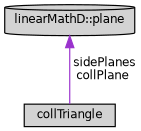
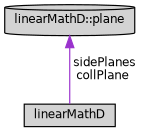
node "collTriangle": label "collTriangle" -> "linearMathD"
